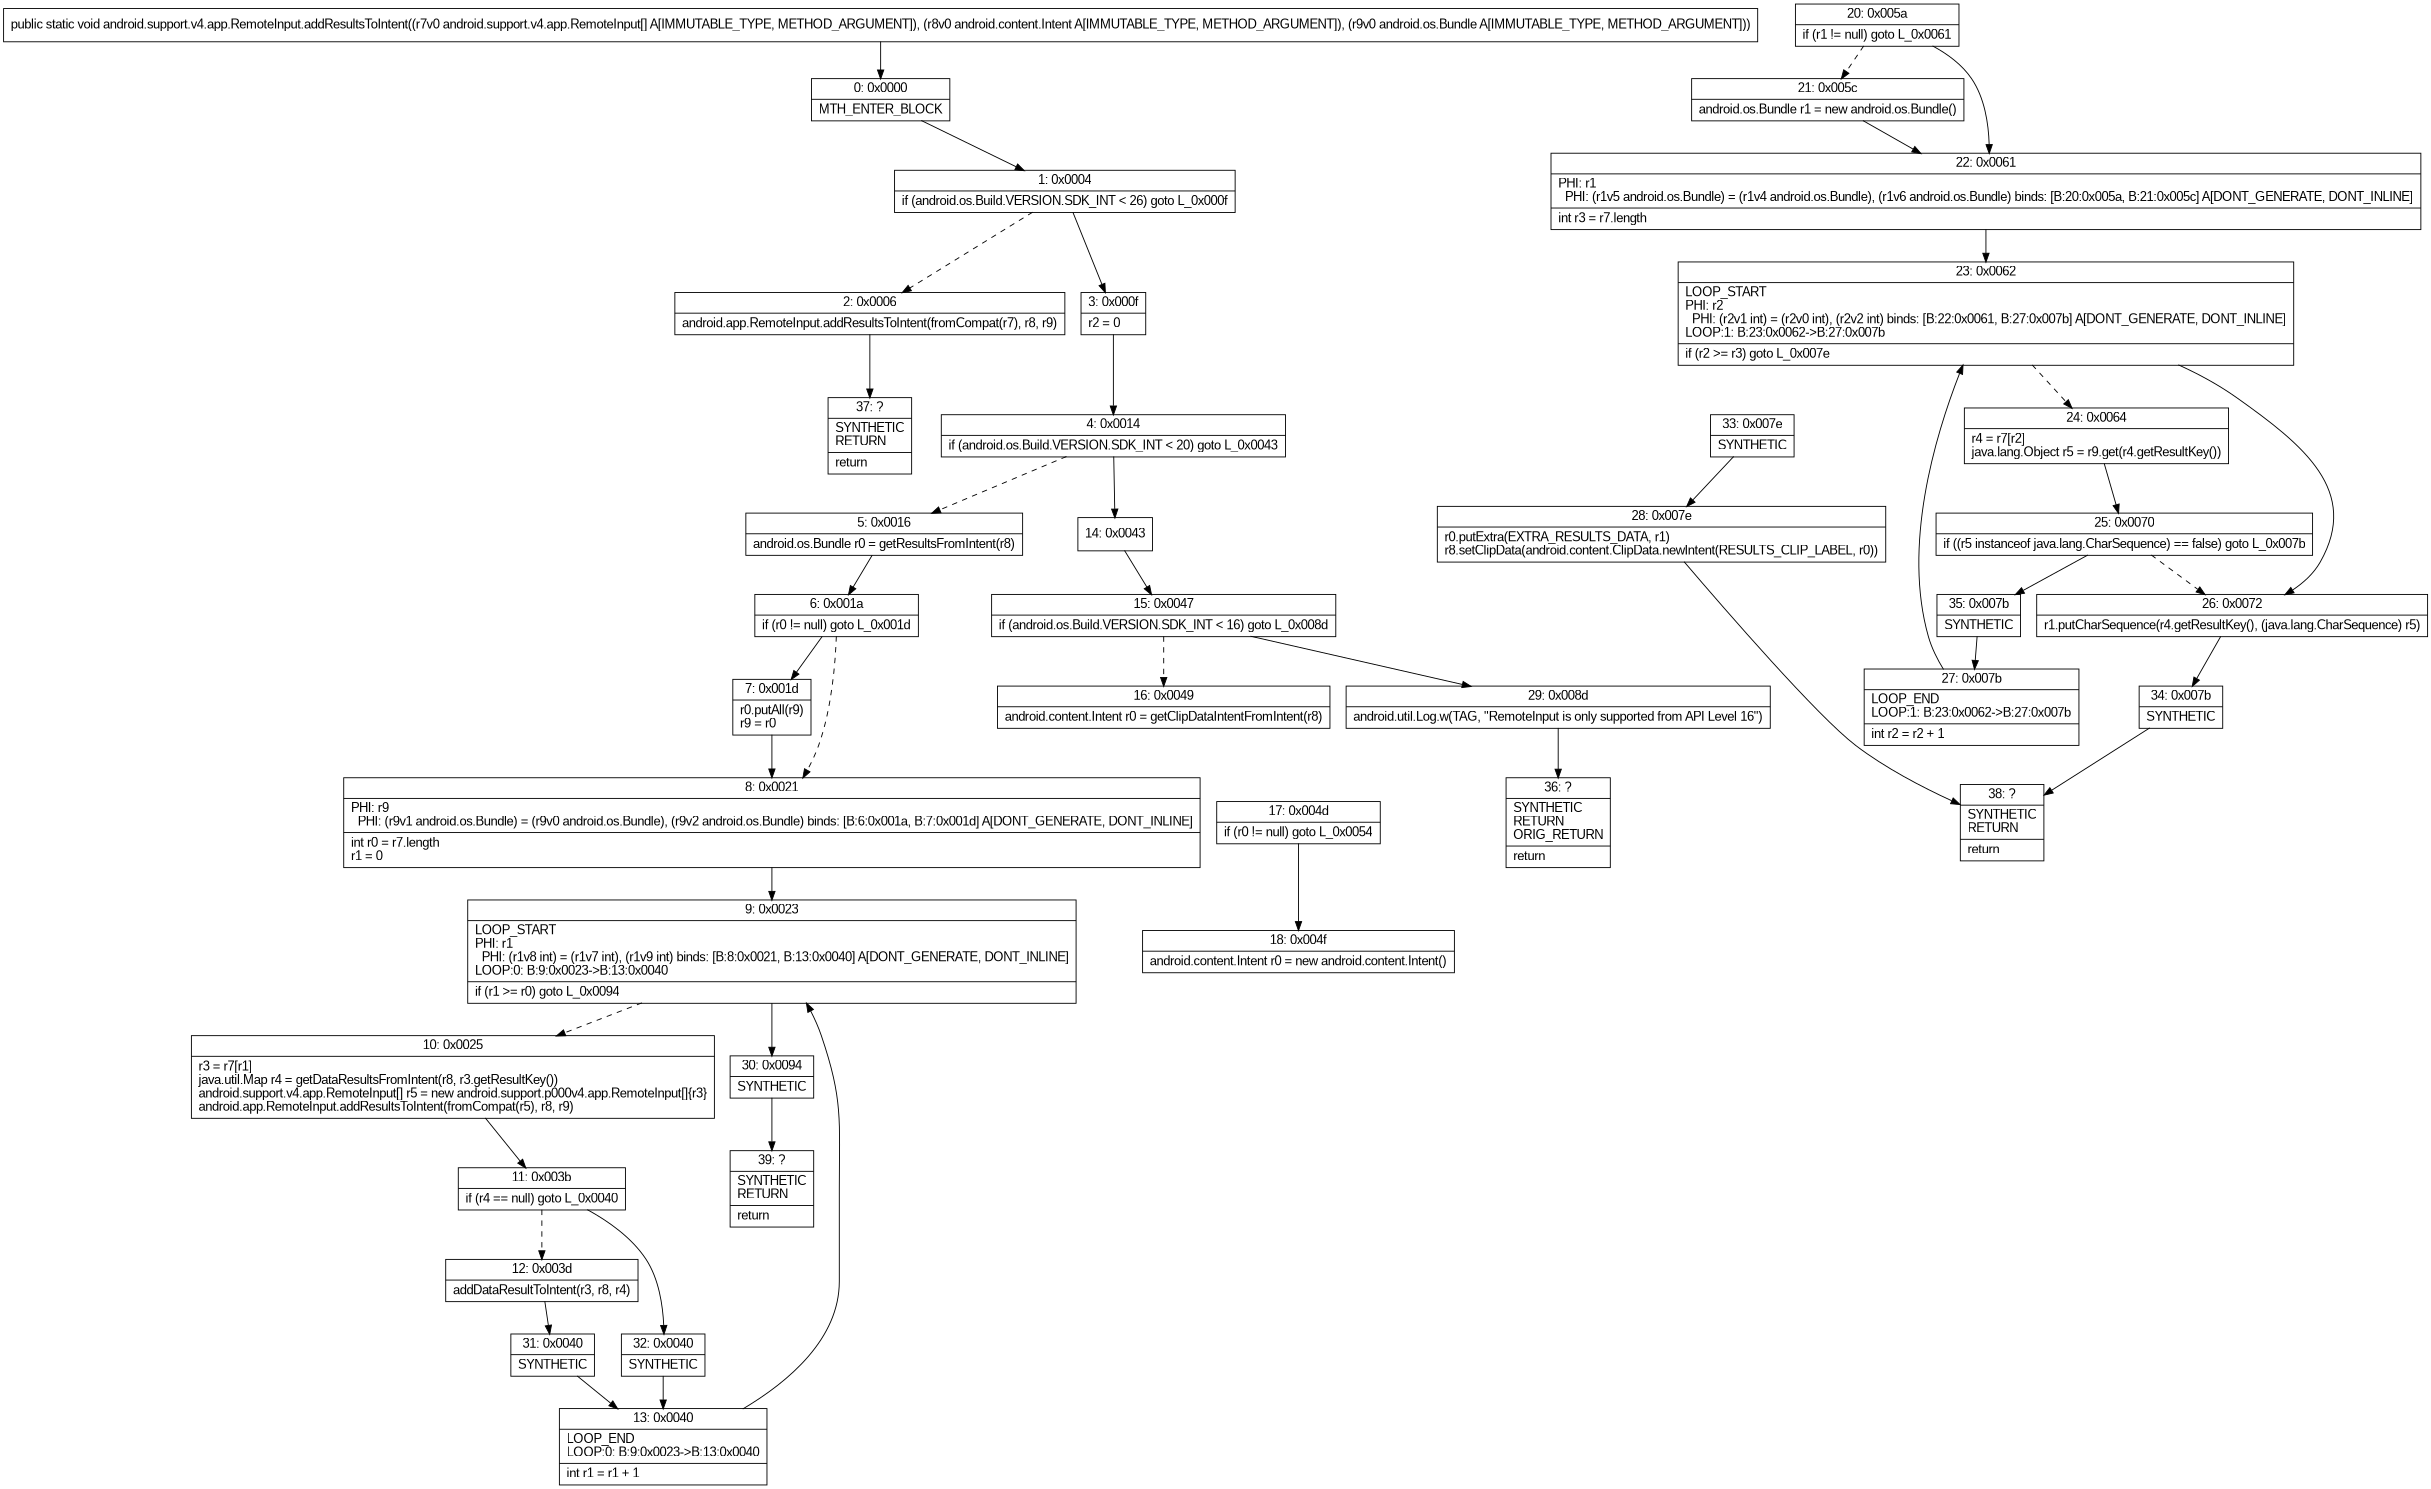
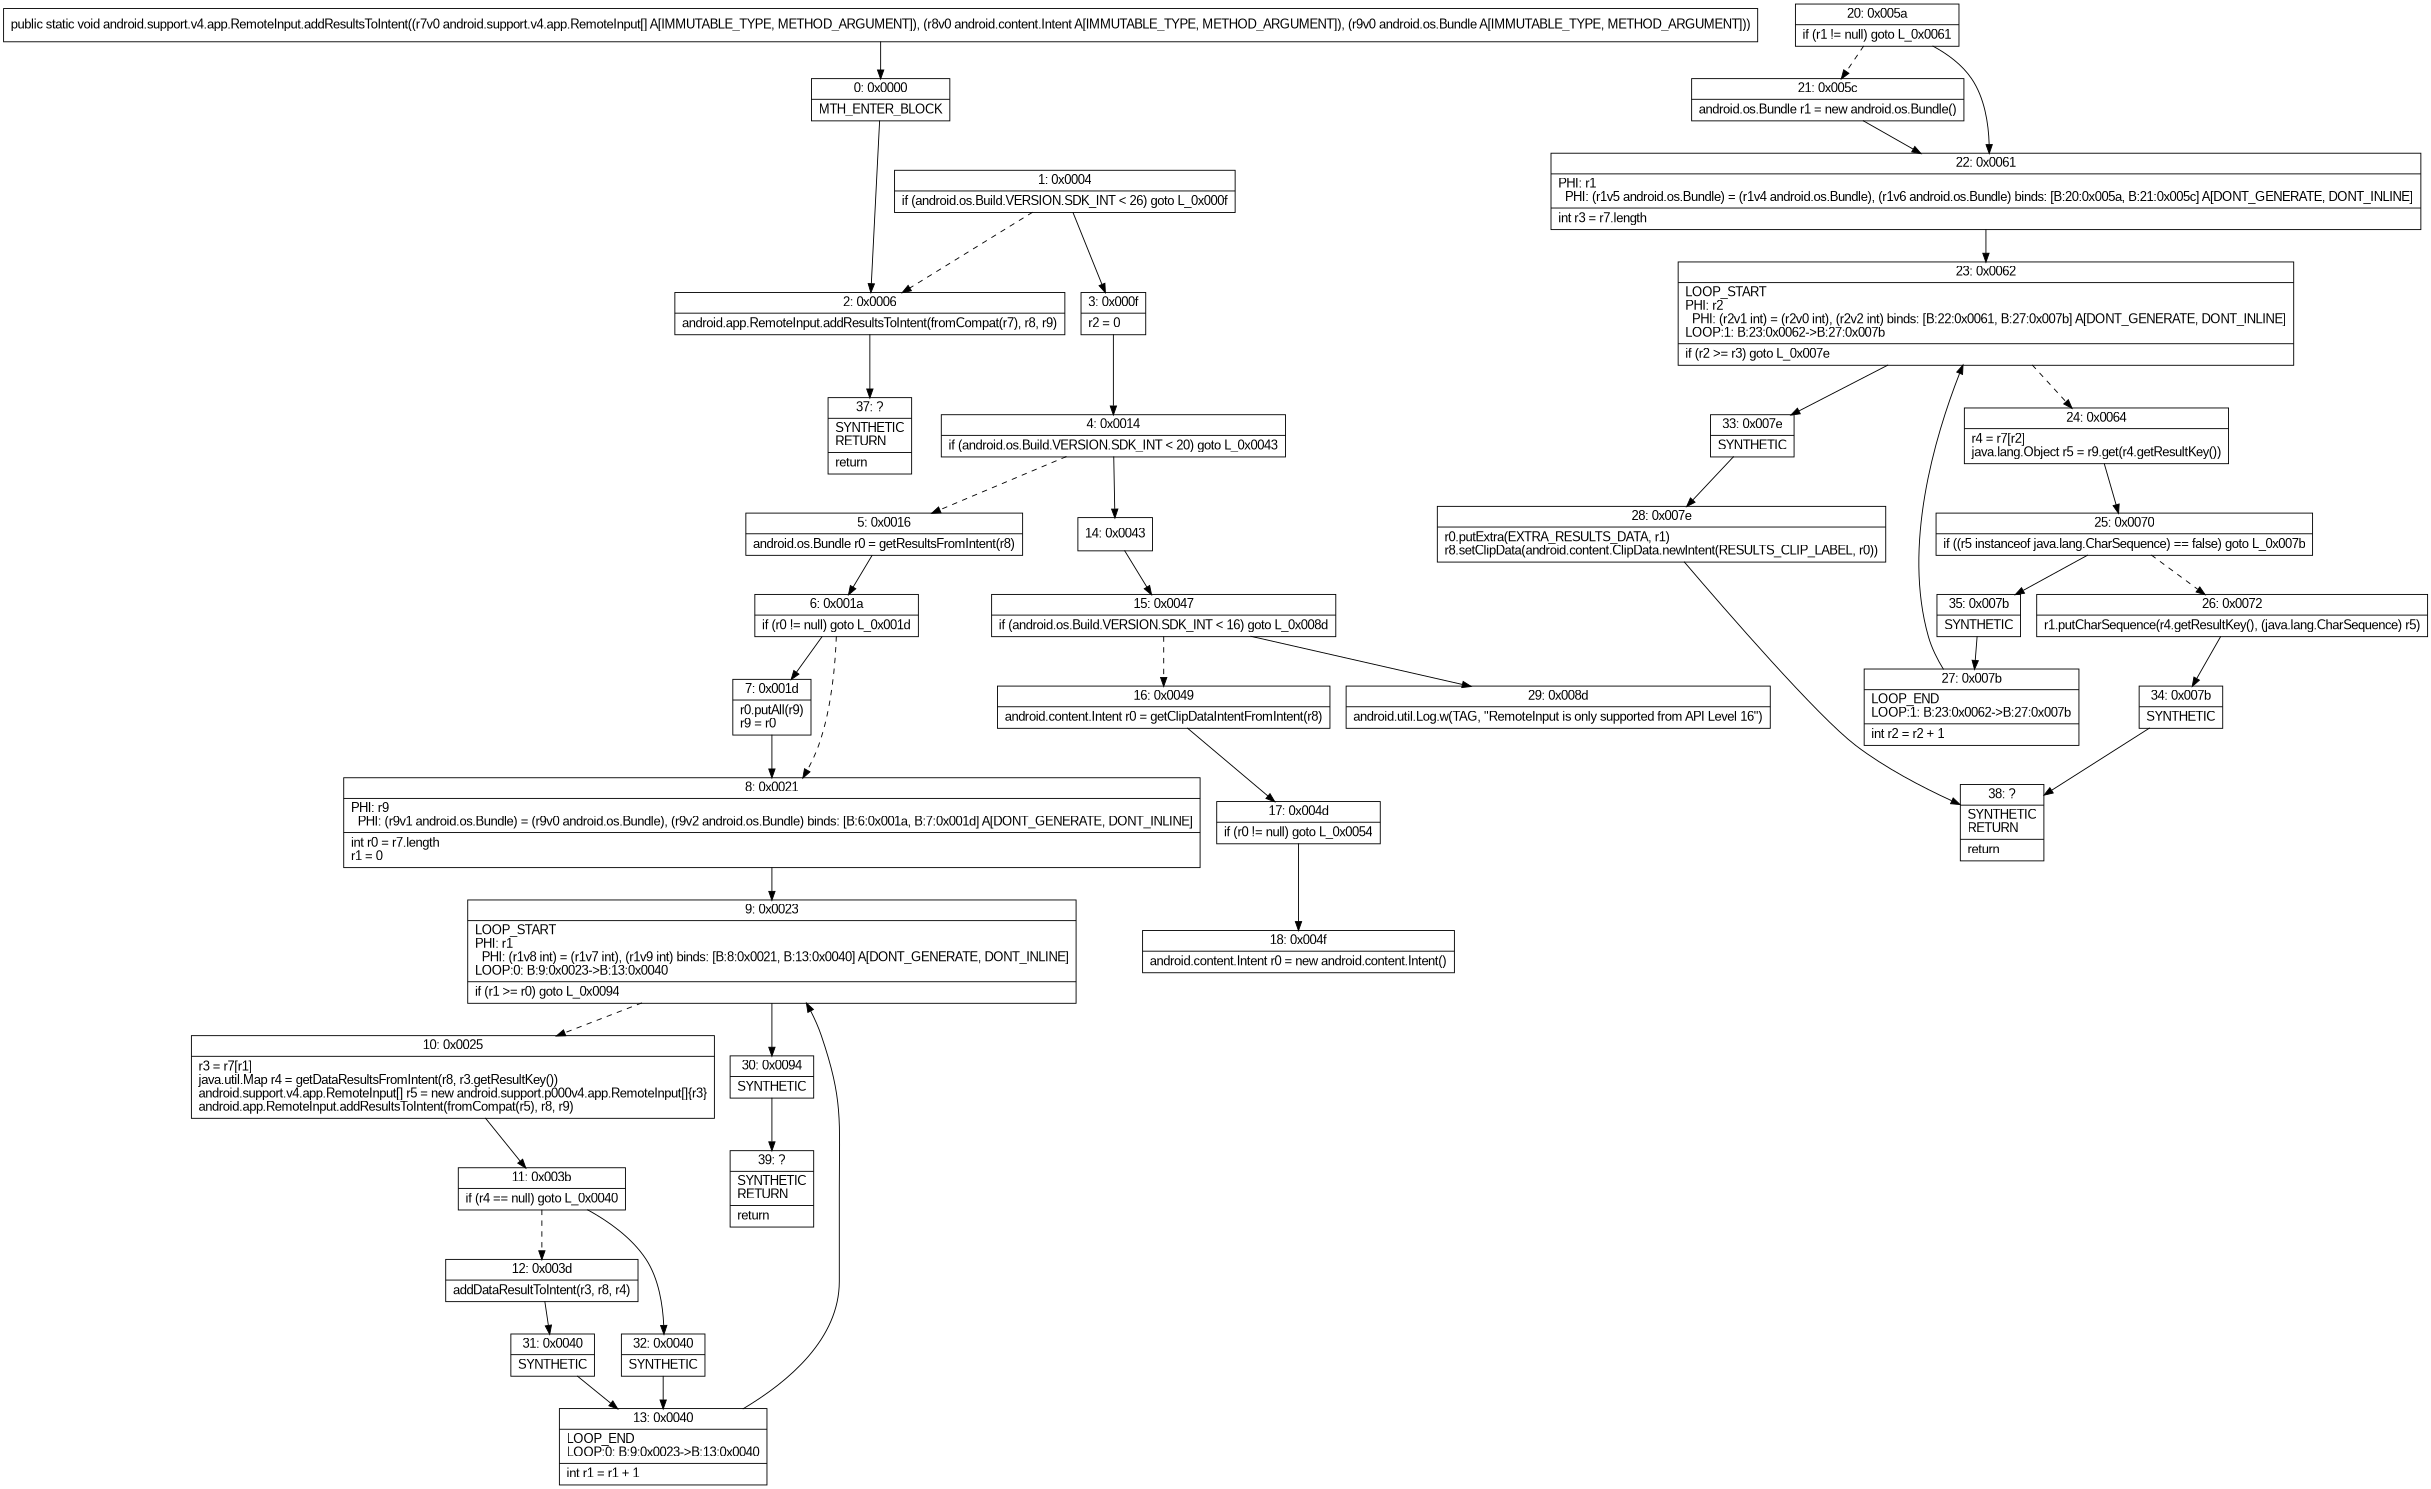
edge "0: 0x0000" -> "1: 0x0004": now "0: 0x0000" -> "2: 0x0006"
edge "23: 0x0062" -> "26: 0x0072": now "23: 0x0062" -> "33: 0x007e"
edge "16: 0x0049" -> "17: 0x004d": added
node "36: ?": removed
